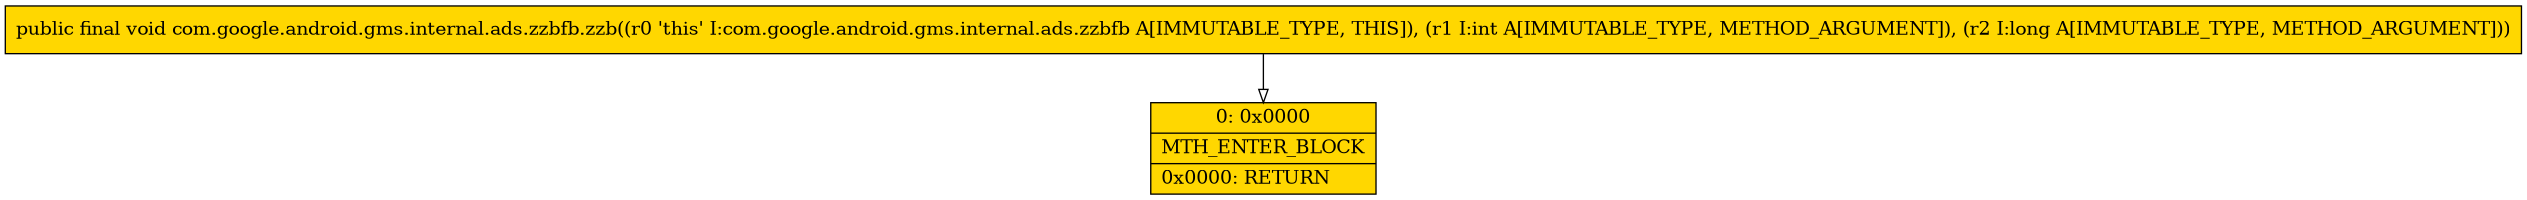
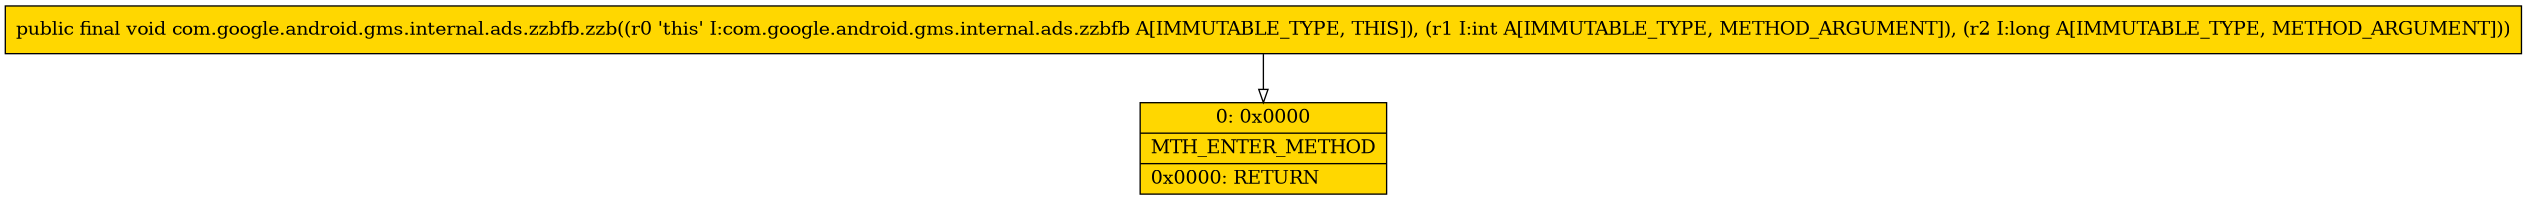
node "0: 0x0000": text "MTH_ENTER_BLOCK" -> "MTH_ENTER_METHOD"
